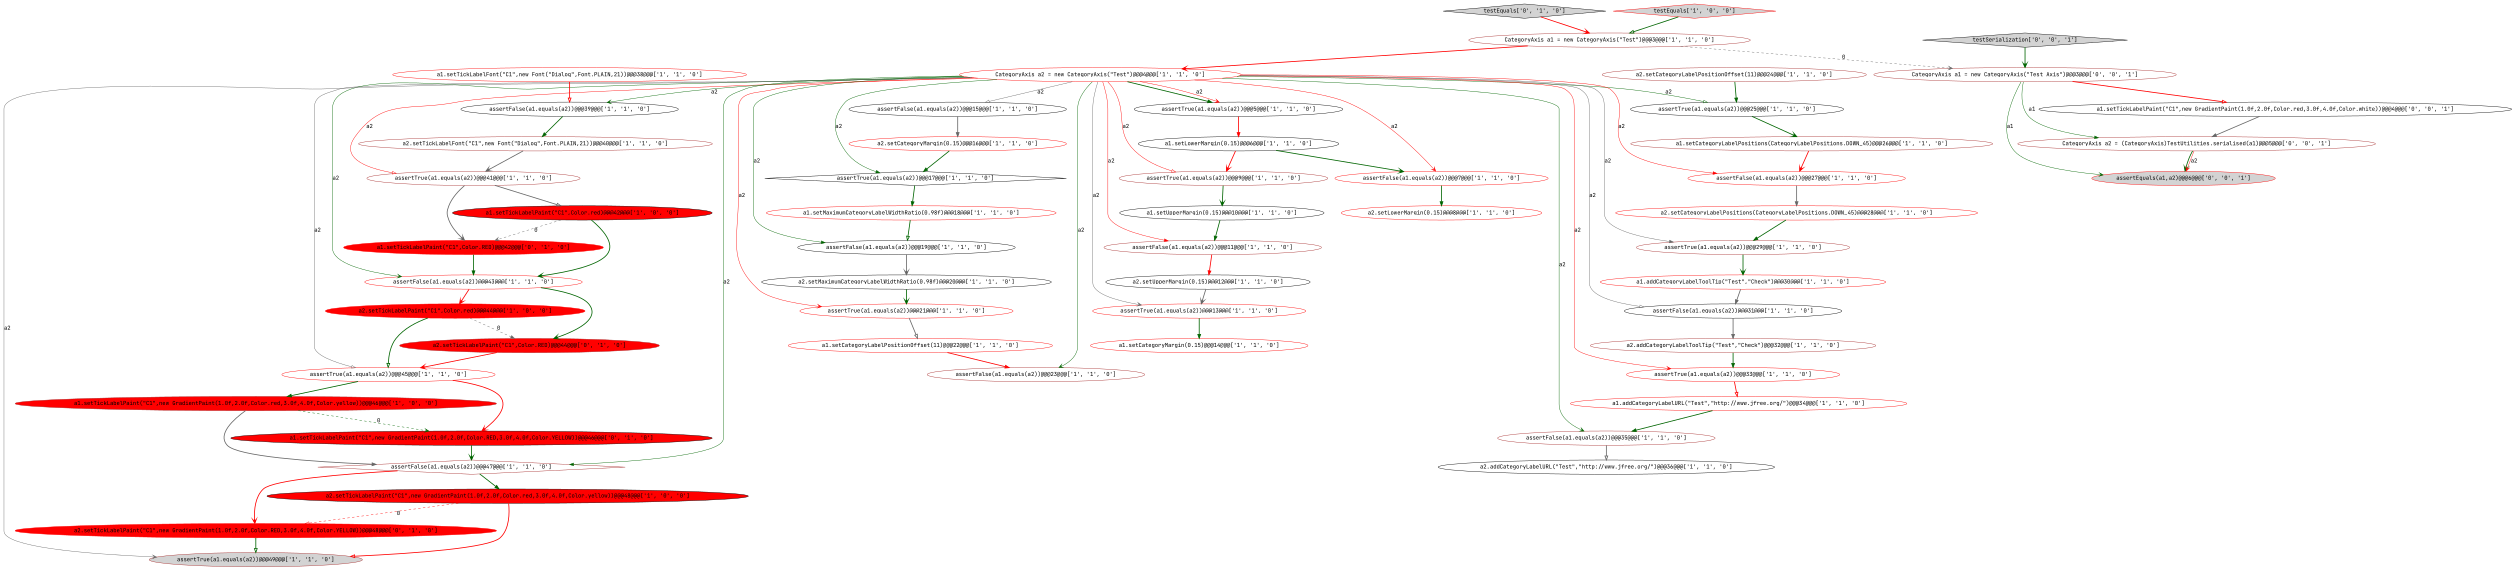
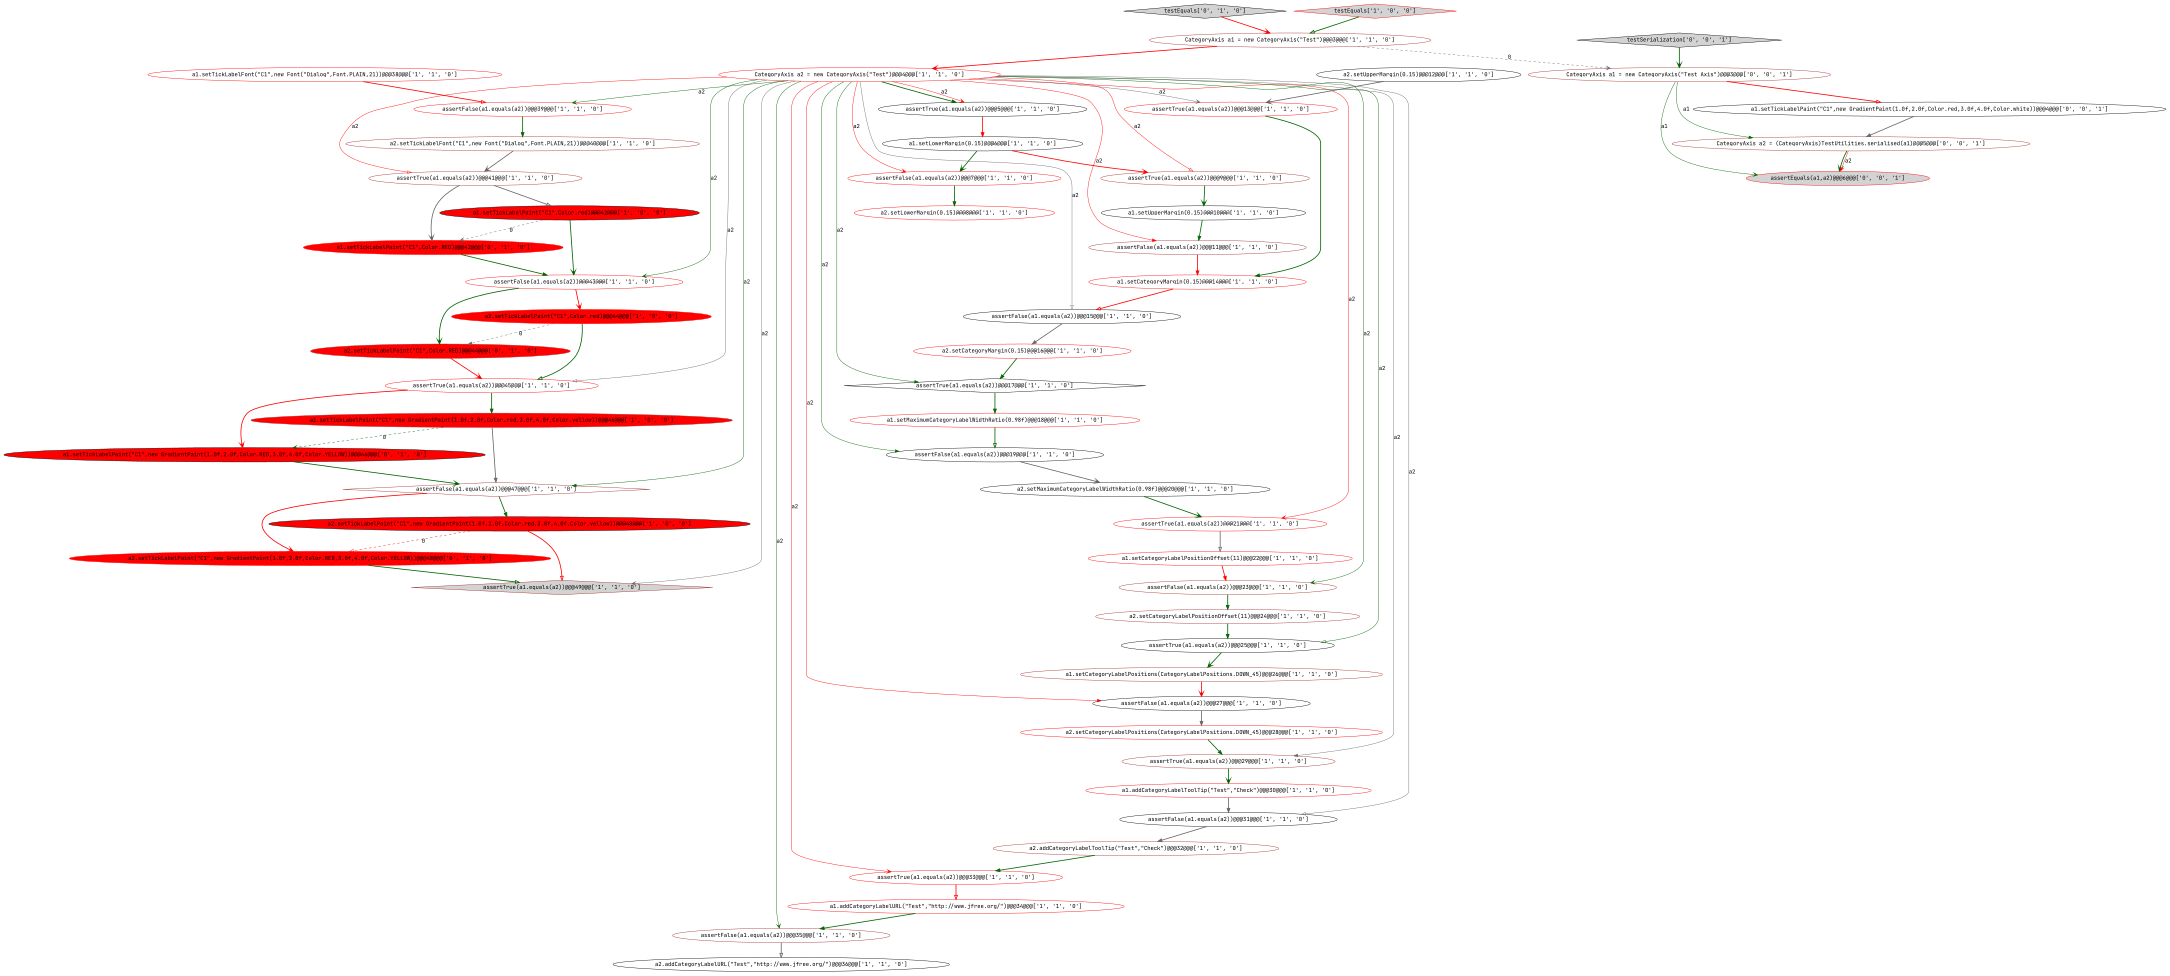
node "assertFalse(a1.equals(a2))@@@39@@@['1', '1', '0']": color black -> red
node "assertFalse(a1.equals(a2))@@@27@@@['1', '1', '0']": color red -> black
edge "assertFalse(a1.equals(a2))@@@11@@@['1', '1', '0']" -> "a2.setUpperMargin(0.15)@@@12@@@['1', '1', '0']": now "assertFalse(a1.equals(a2))@@@11@@@['1', '1', '0']" -> "a1.setCategoryMargin(0.15)@@@14@@@['1', '1', '0']"
edge "a1.setCategoryMargin(0.15)@@@14@@@['1', '1', '0']" -> "assertFalse(a1.equals(a2))@@@15@@@['1', '1', '0']": added
node "assertTrue(a1.equals(a2))@@@49@@@['1', '1', '0']": shape ellipse -> diamond
edge "assertFalse(a1.equals(a2))@@@23@@@['1', '1', '0']" -> "a2.setCategoryLabelPositionOffset(11)@@@24@@@['1', '1', '0']": added
